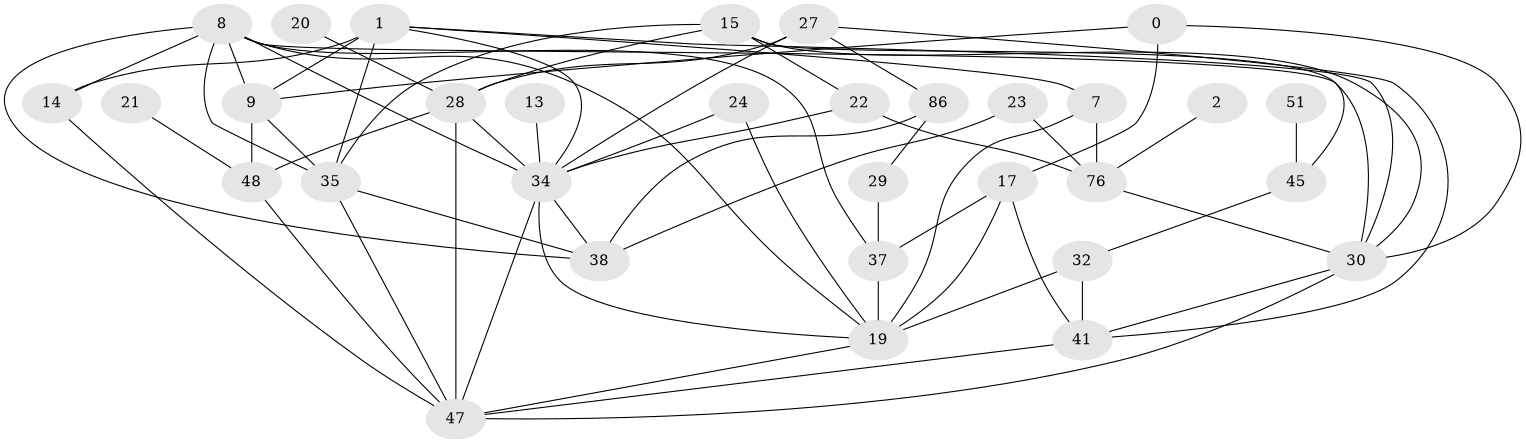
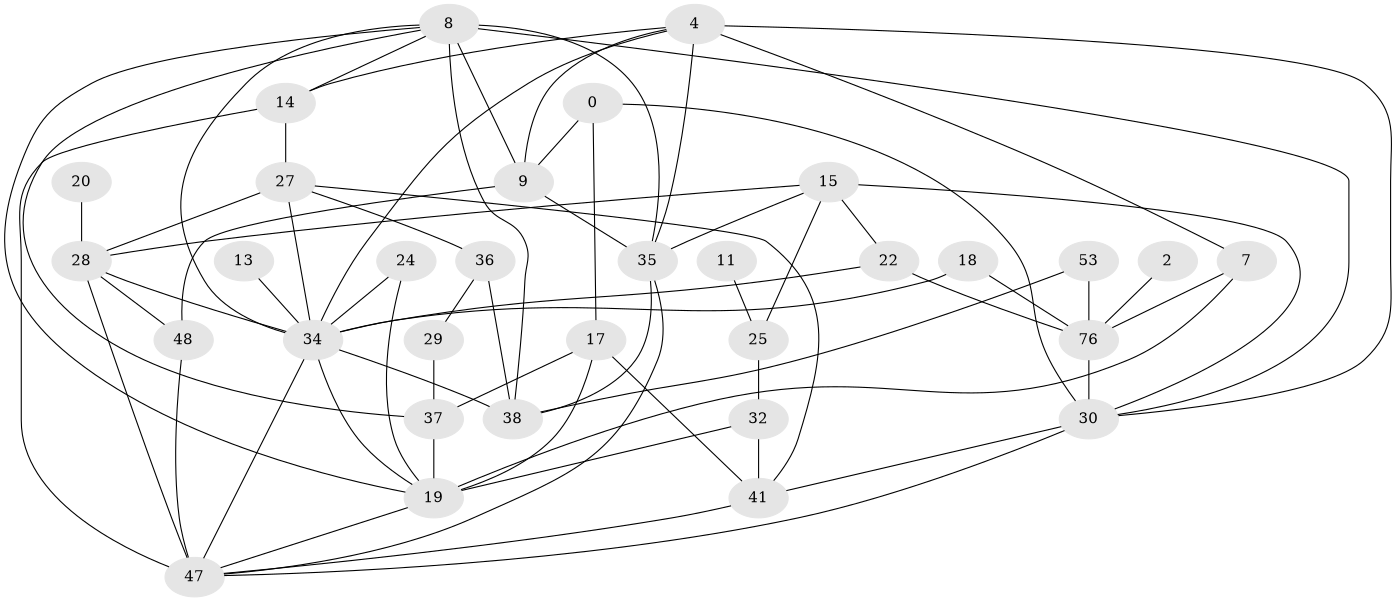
node "1": label "1" -> "4"
node "21": removed
node "86": label "86" -> "36"
node "23": label "23" -> "53"
node "51": label "51" -> "11"
edge "14" -- "27": added
node "45": label "45" -> "25"
node "18": added
